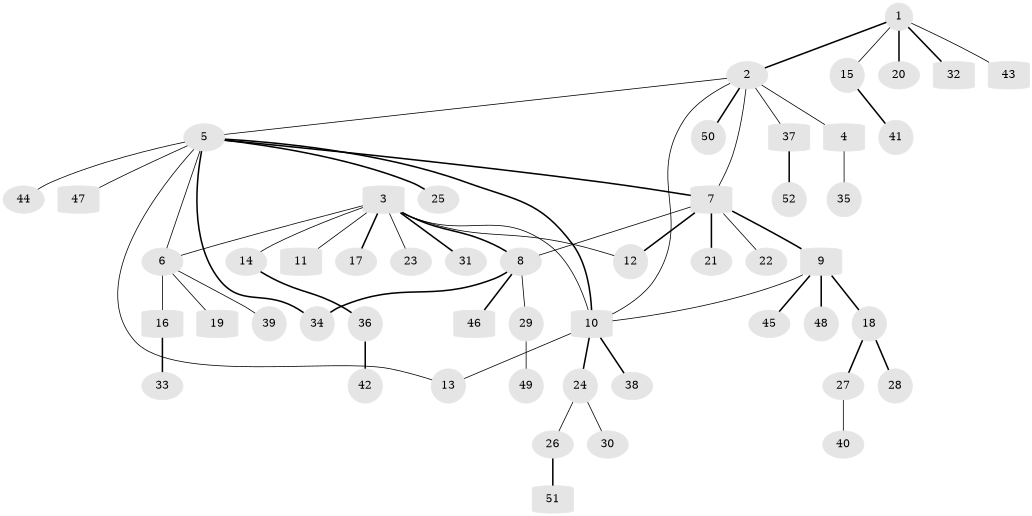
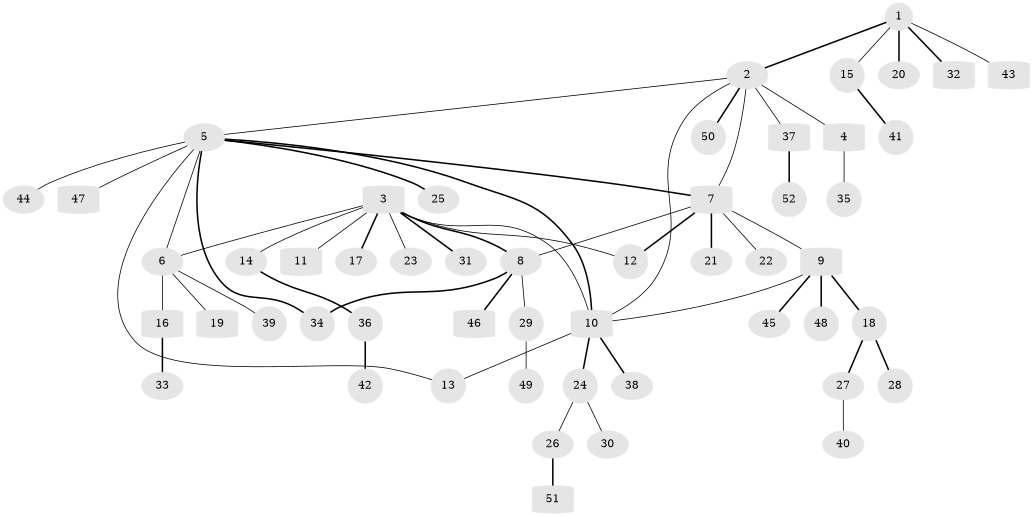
edge "7" -- "9": style bold -> solid
